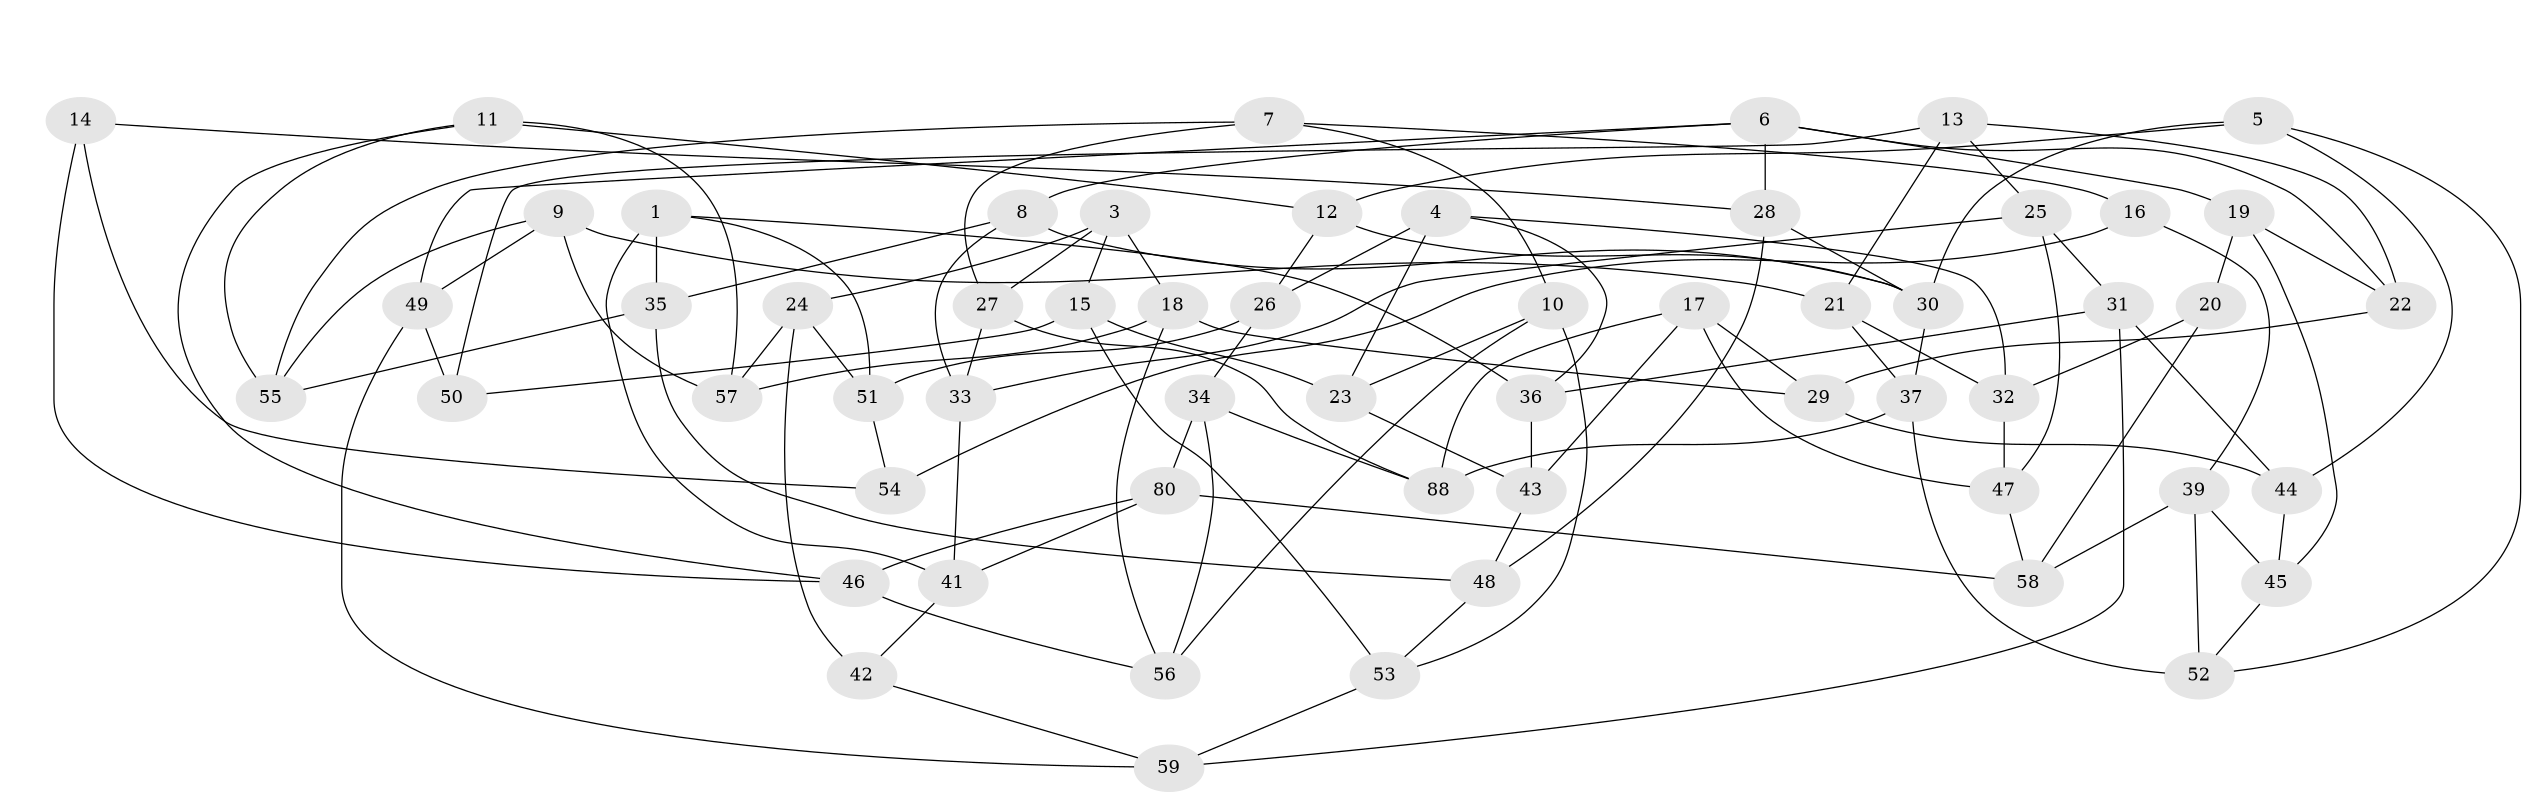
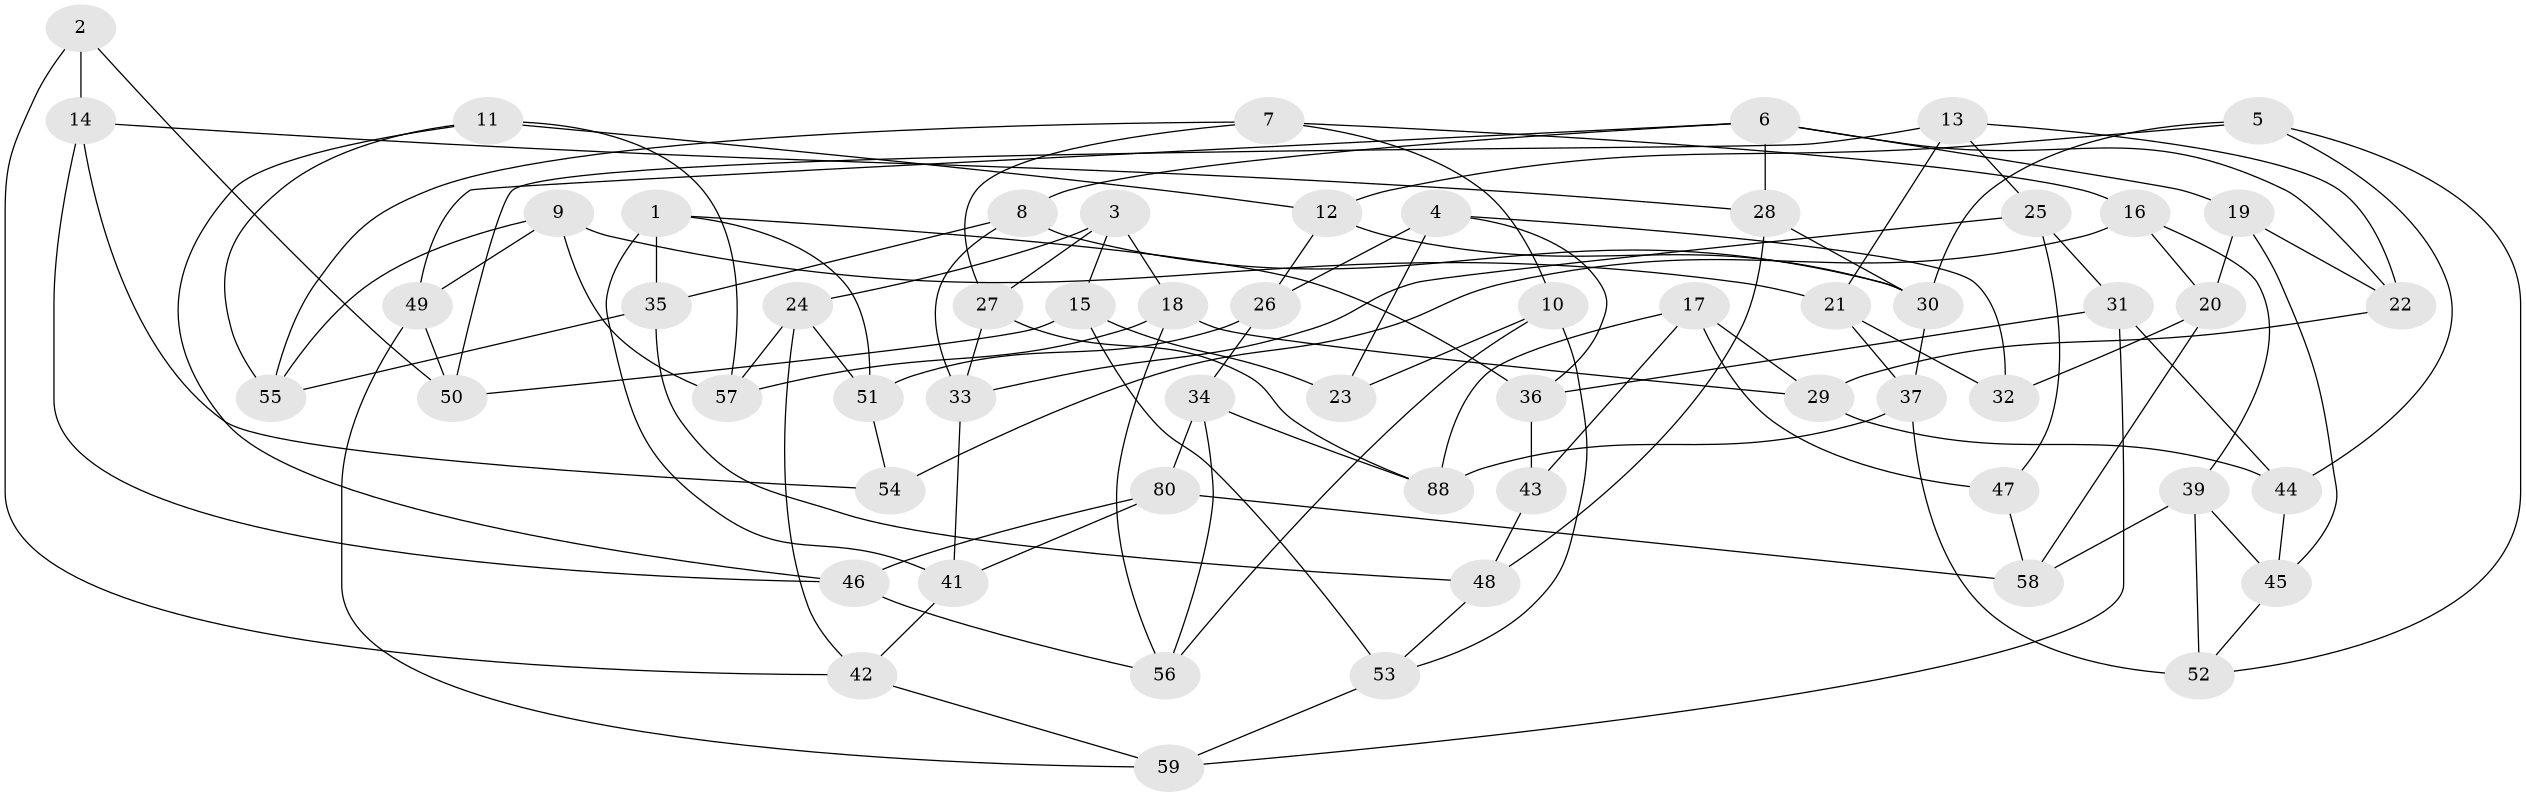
node "2": added
edge "16" -- "20": added
edge "23" -- "43": removed
edge "32" -- "47": removed
